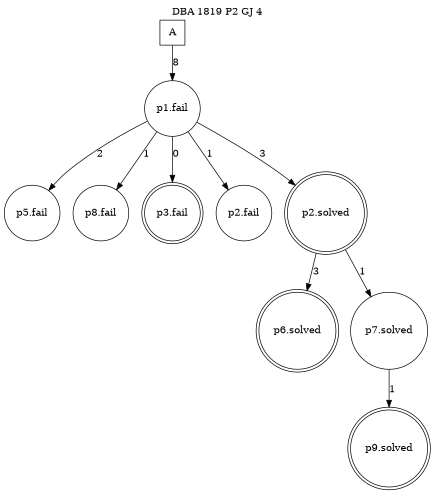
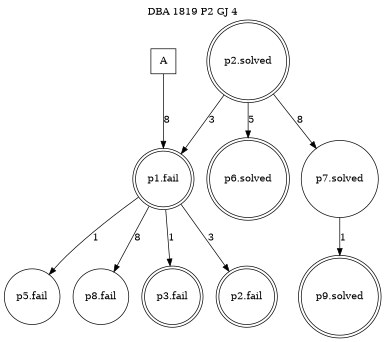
node "p1.fail": shape circle -> doublecircle
edge "p1.fail" -> "p2.solved": reversed
edge "p1.fail" -> "p5.fail": label "2" -> "1"
edge "p1.fail" -> "p8.fail": label "1" -> "8"
edge "p1.fail" -> "p3.fail": label "0" -> "1"
edge "p1.fail" -> "p2.fail": label "1" -> "3"
node "p2.fail": shape circle -> doublecircle
edge "p2.solved" -> "p6.solved": label "3" -> "5"
edge "p2.solved" -> "p7.solved": label "1" -> "8"
